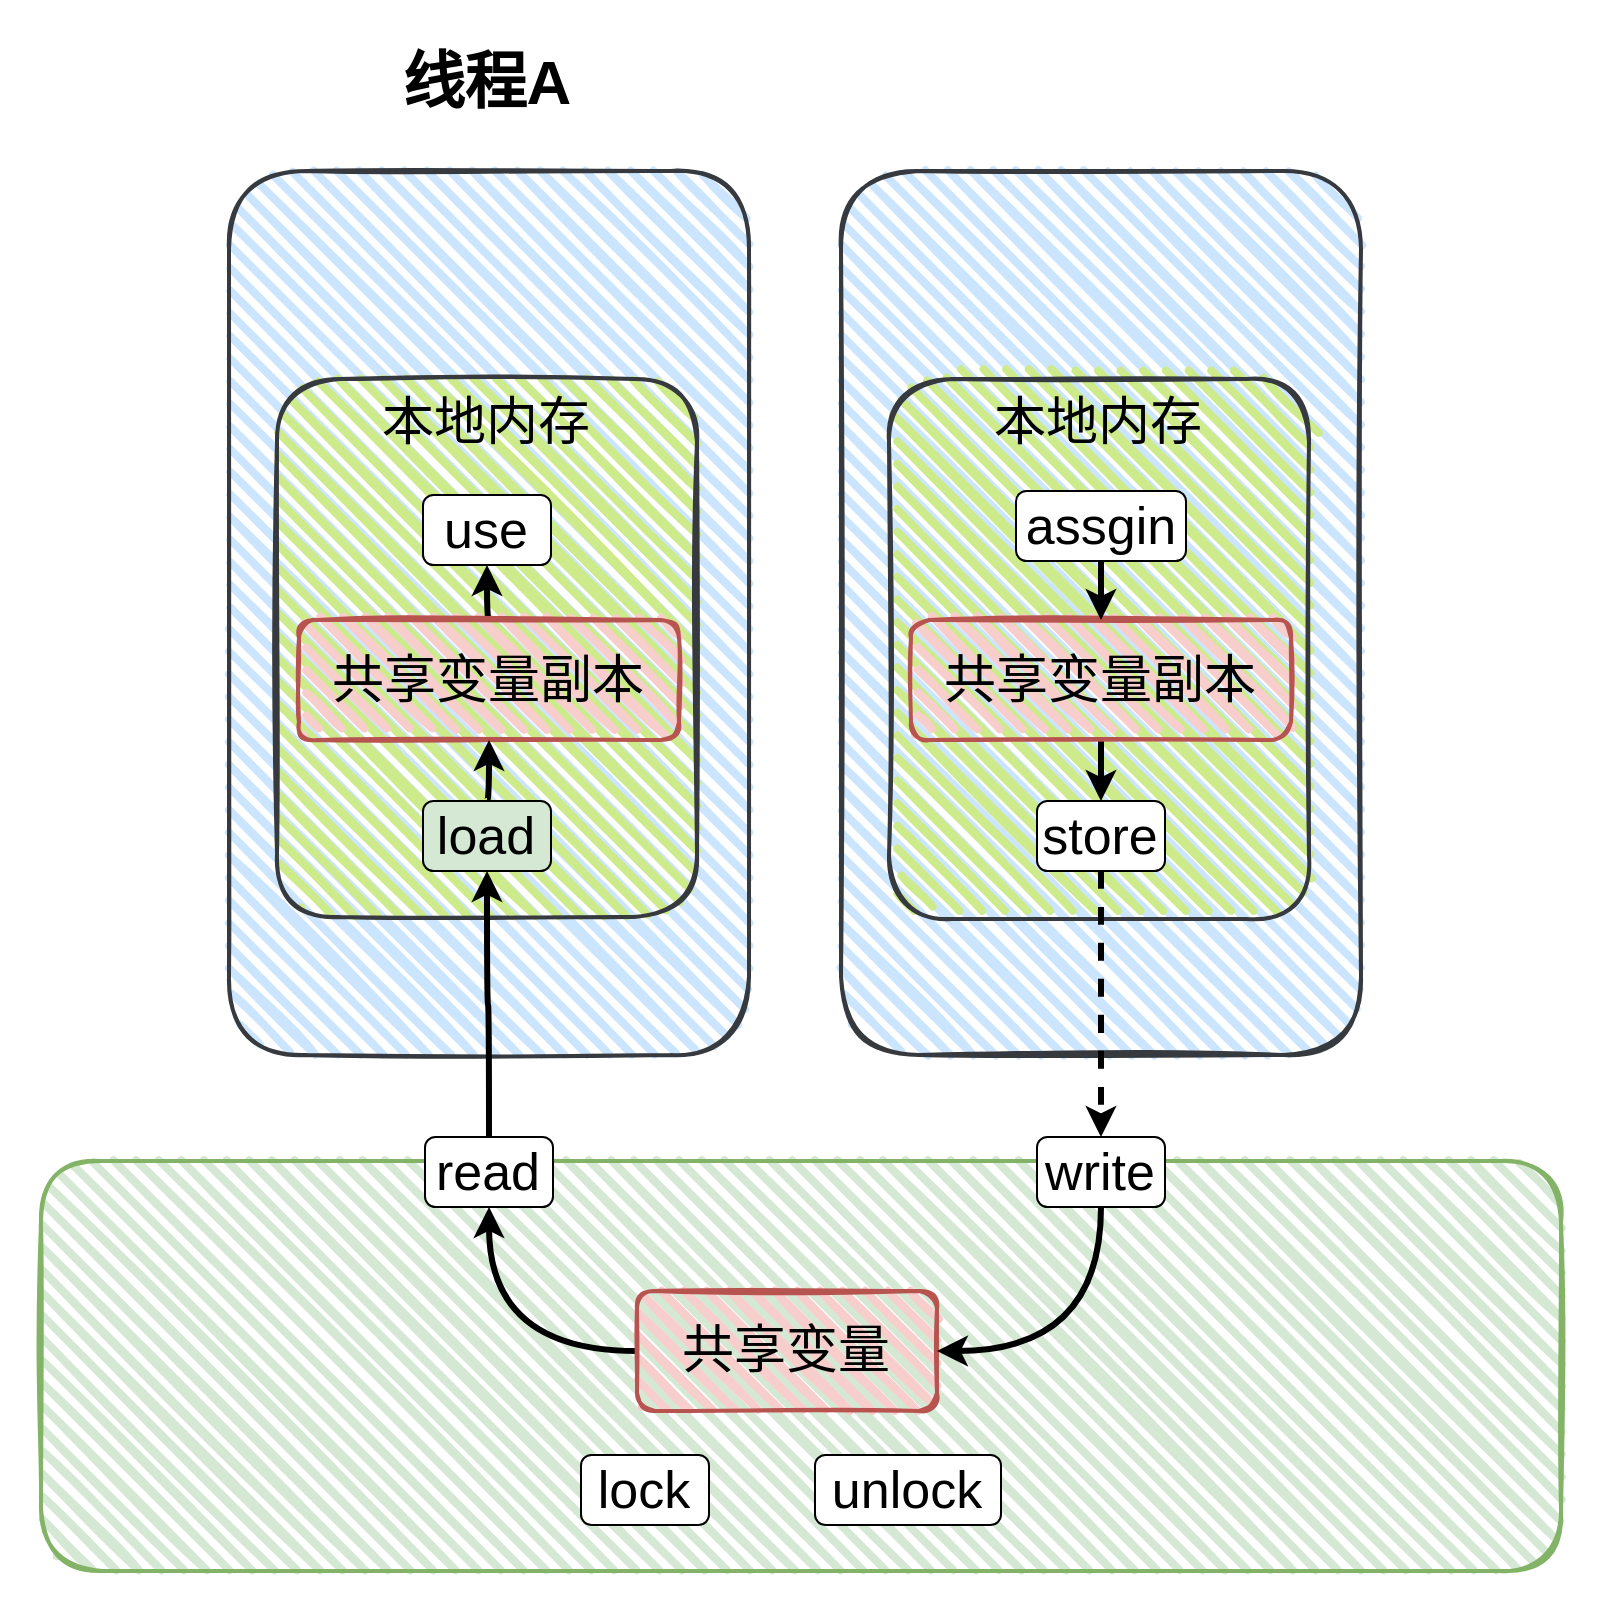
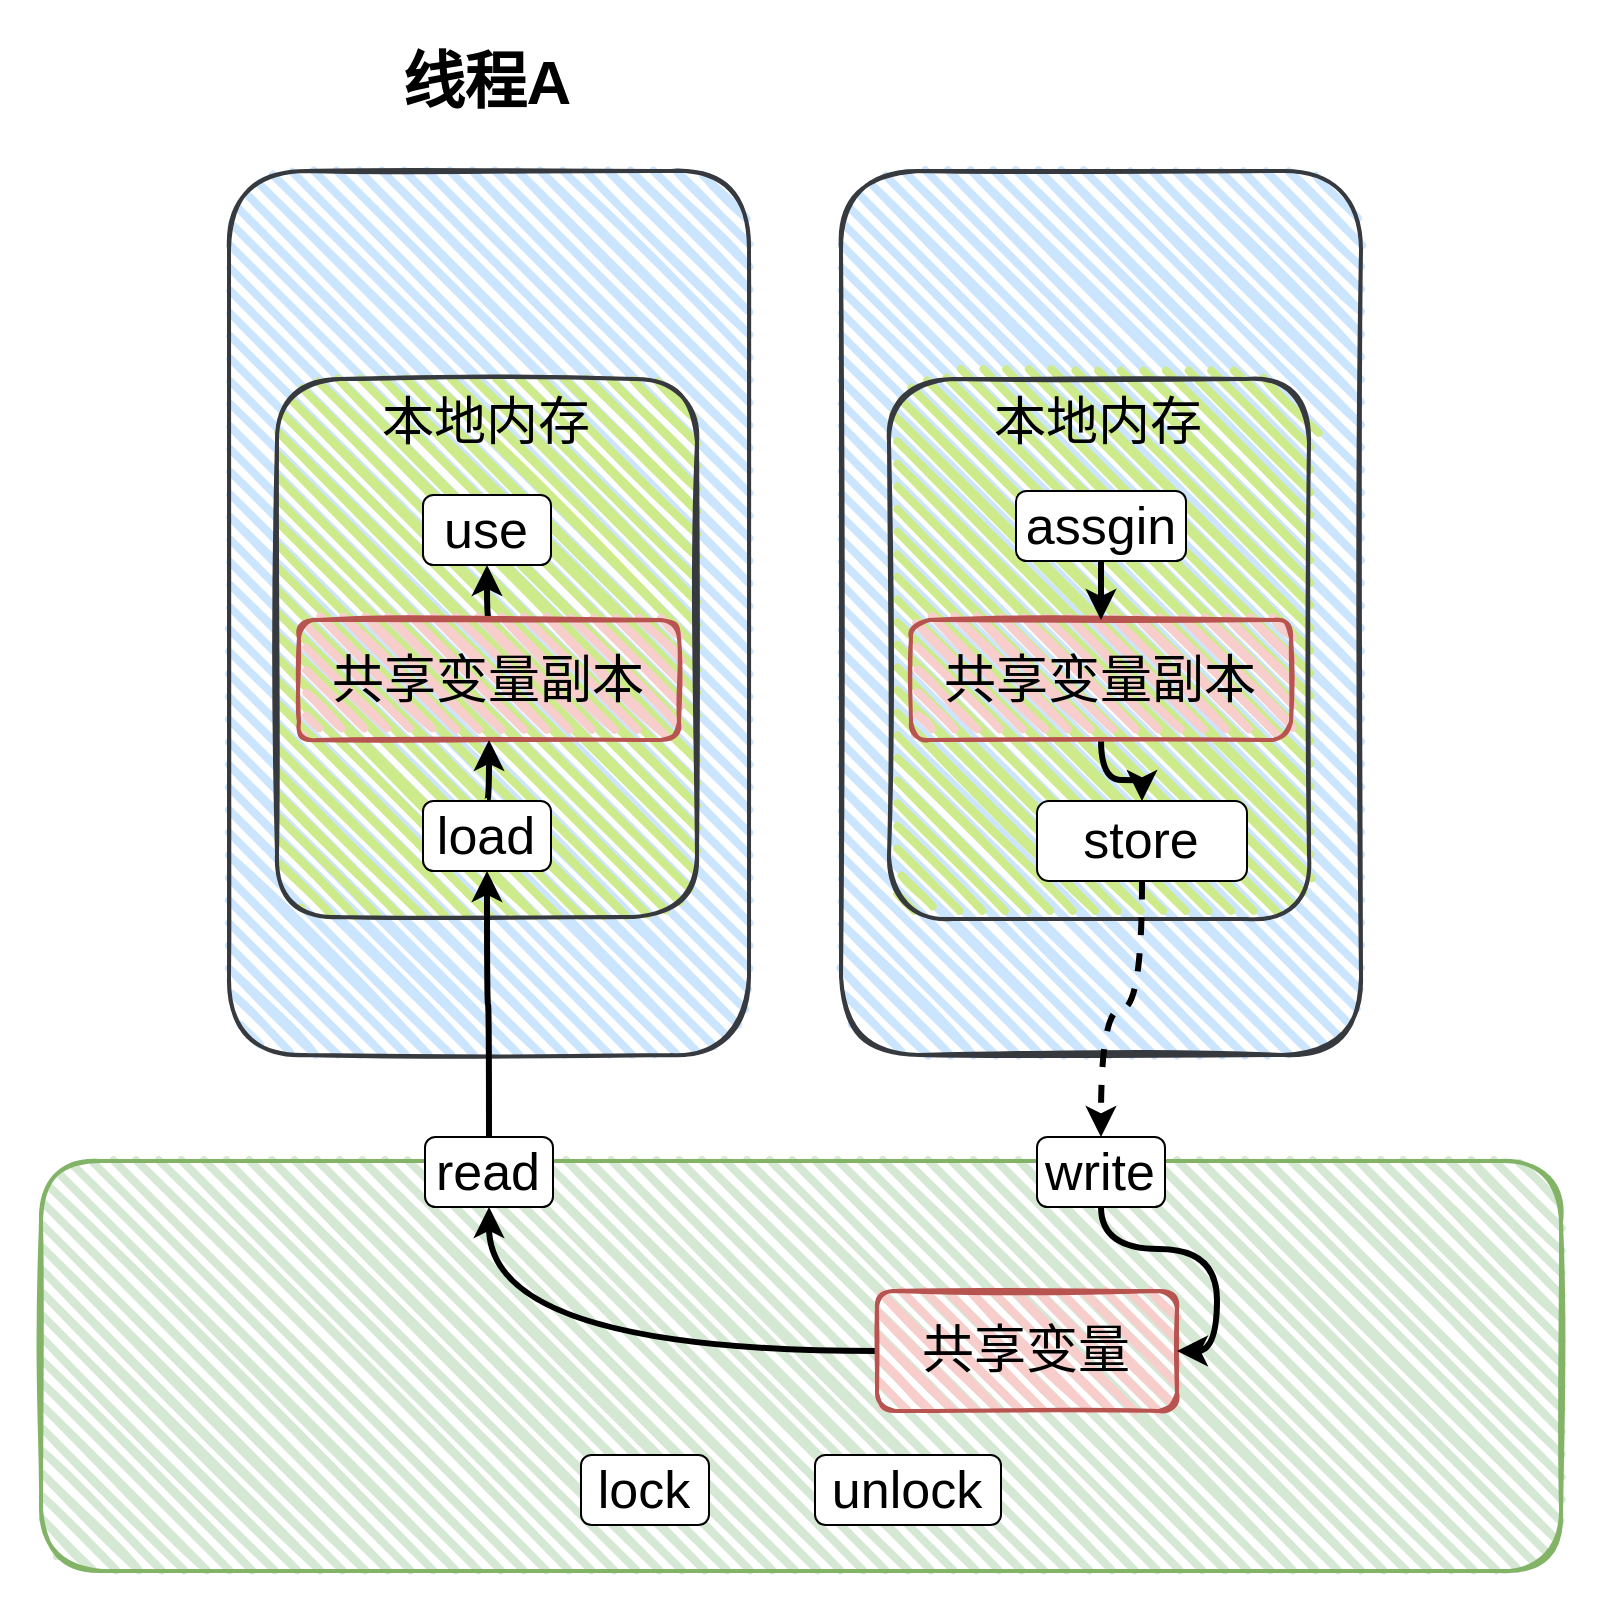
node "load": fillcolor #d5e8d4 -> #ffffff
node "store": size 128x70 -> 210x80
node "共享变量": moved (787, 1351) -> (1027, 1351)
